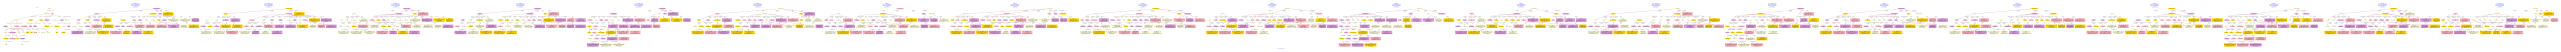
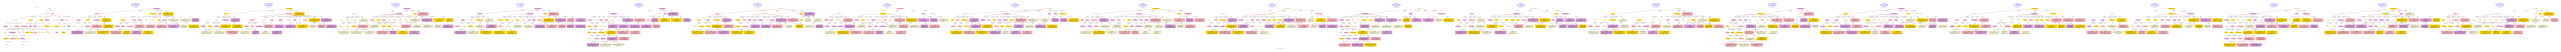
node "Subclassification_URI": added
node "Owner": fillcolor gold -> plum
